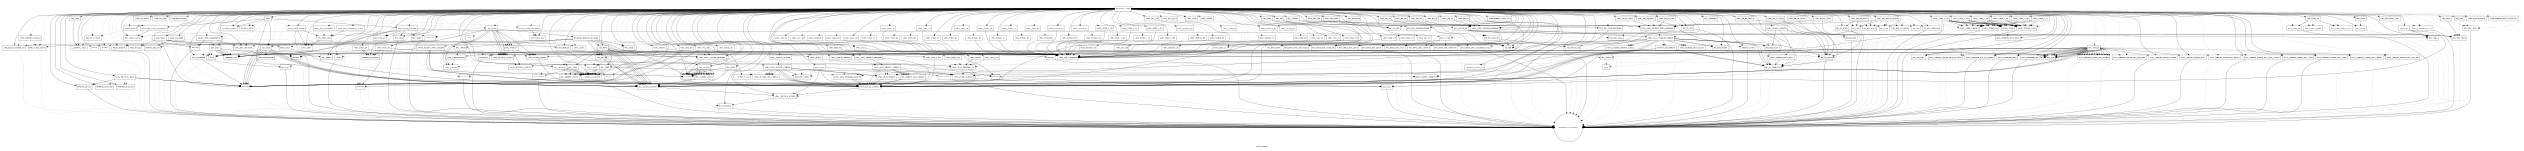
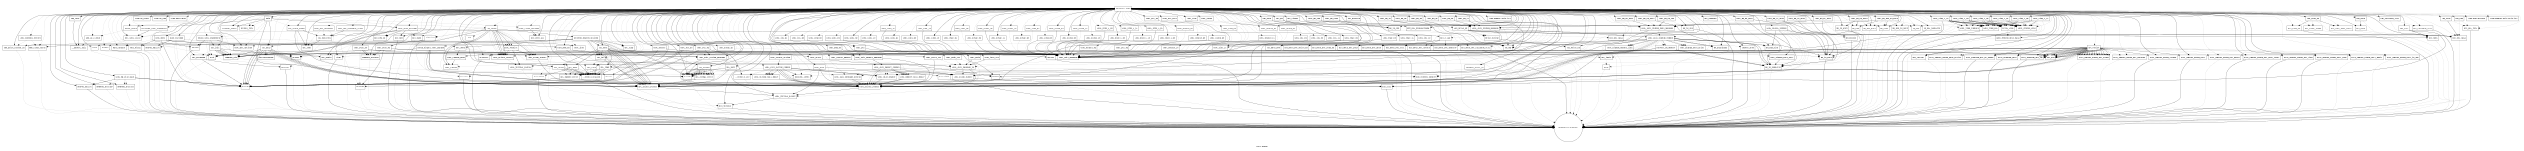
node "EVP_get_cipherbyname": removed
node "MDC2_Init": removed
